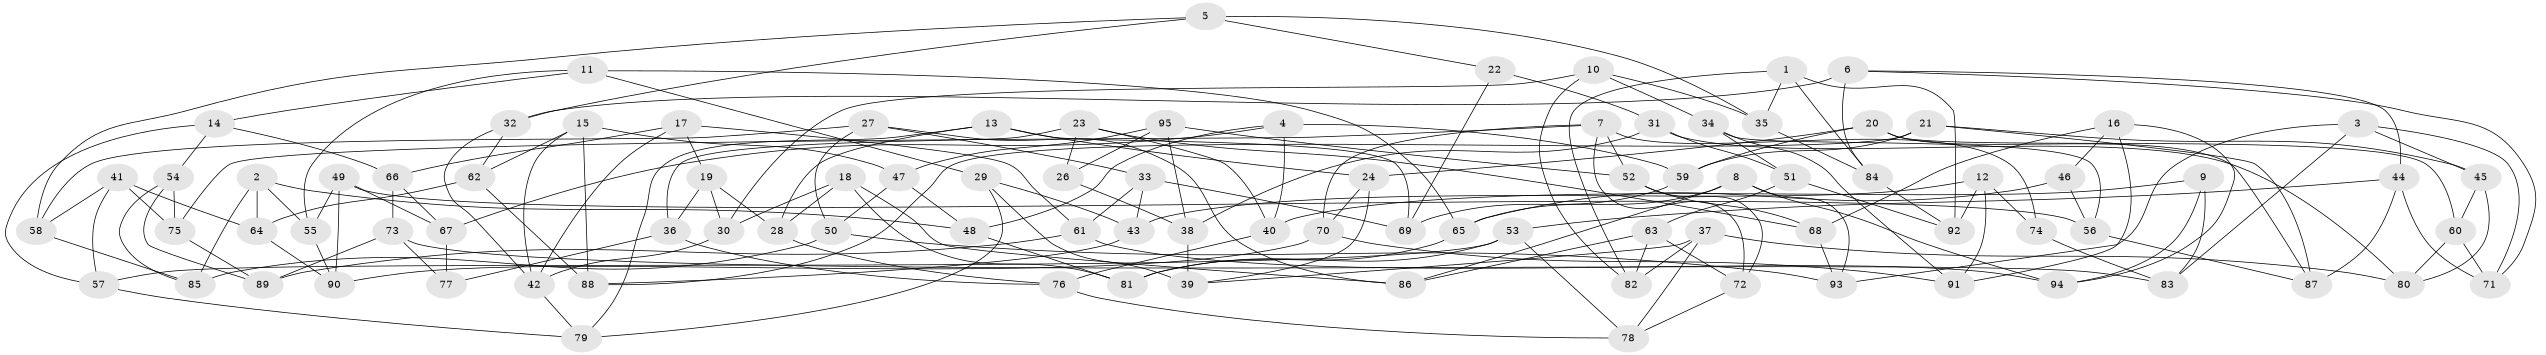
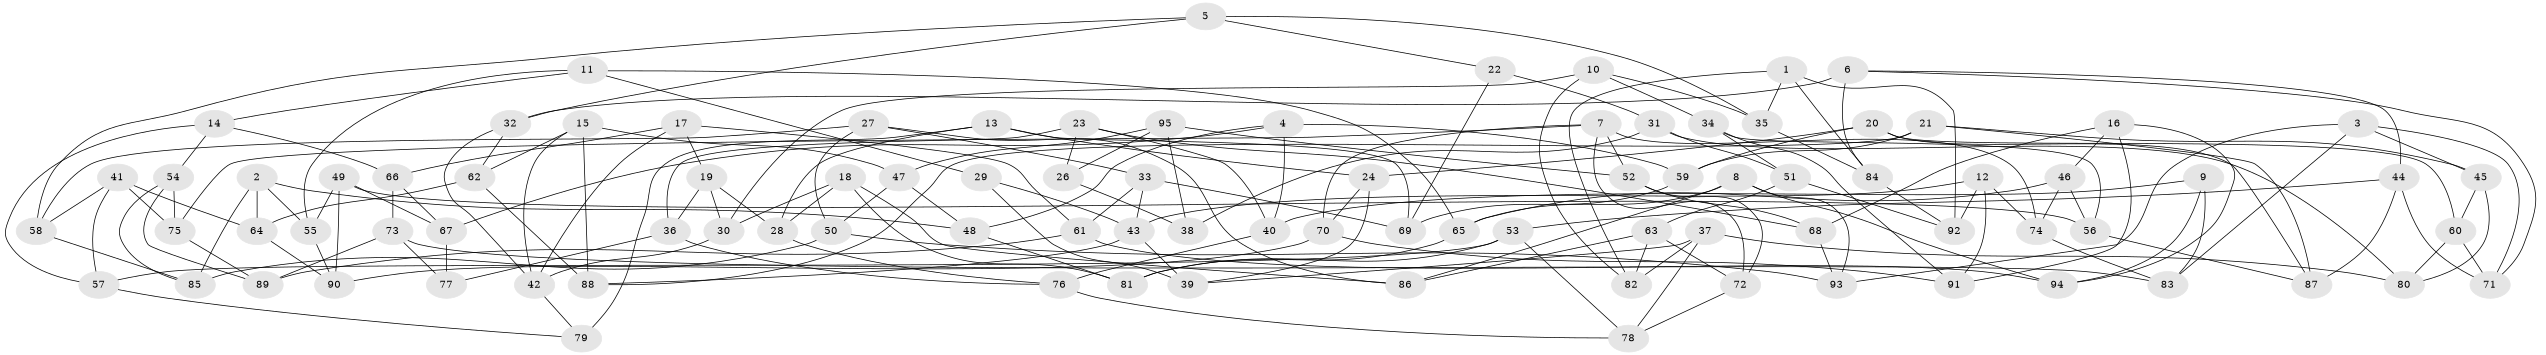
edge "46" -- "74": added
edge "38" -- "39": now "43" -- "39"
edge "29" -- "79": removed
